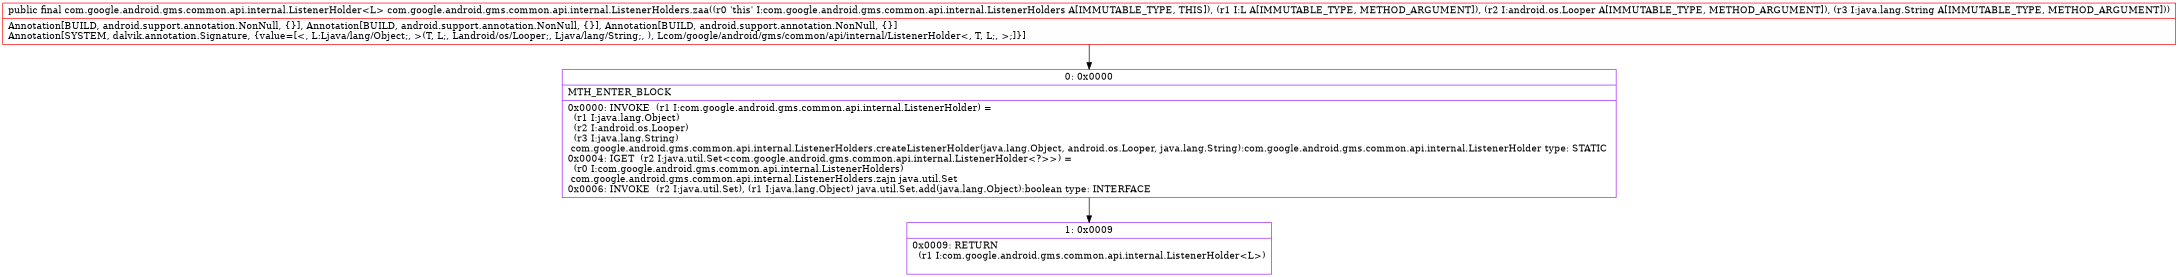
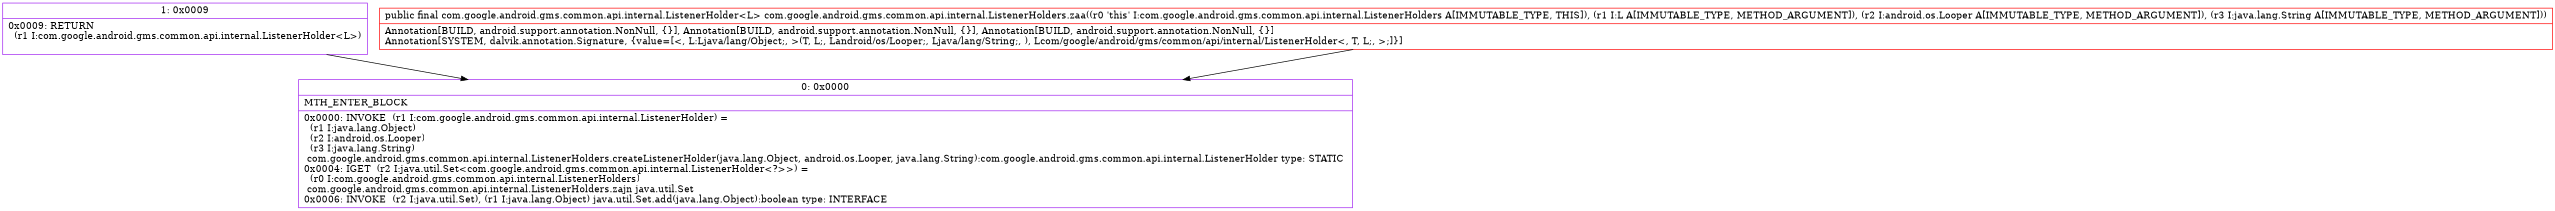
edge "0: 0x0000" -> "1: 0x0009": reversed
